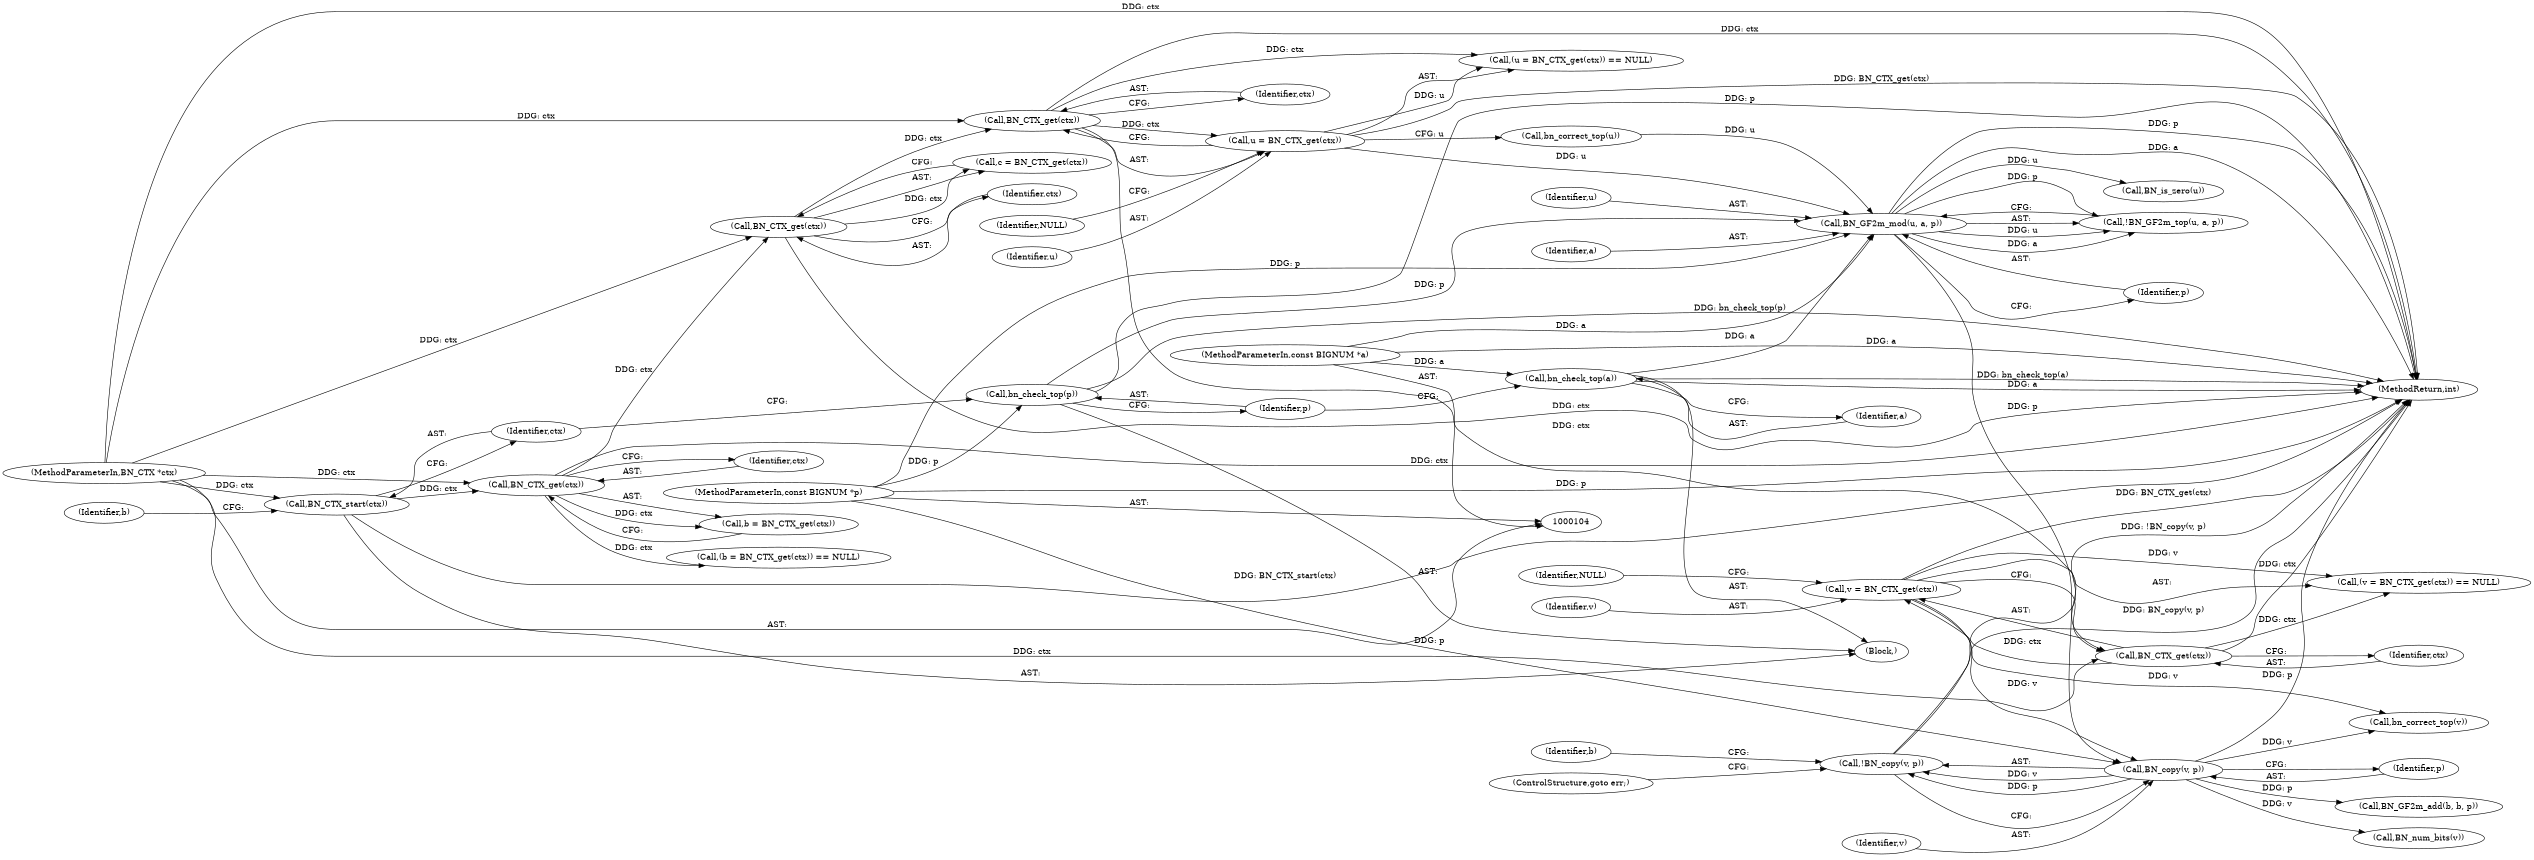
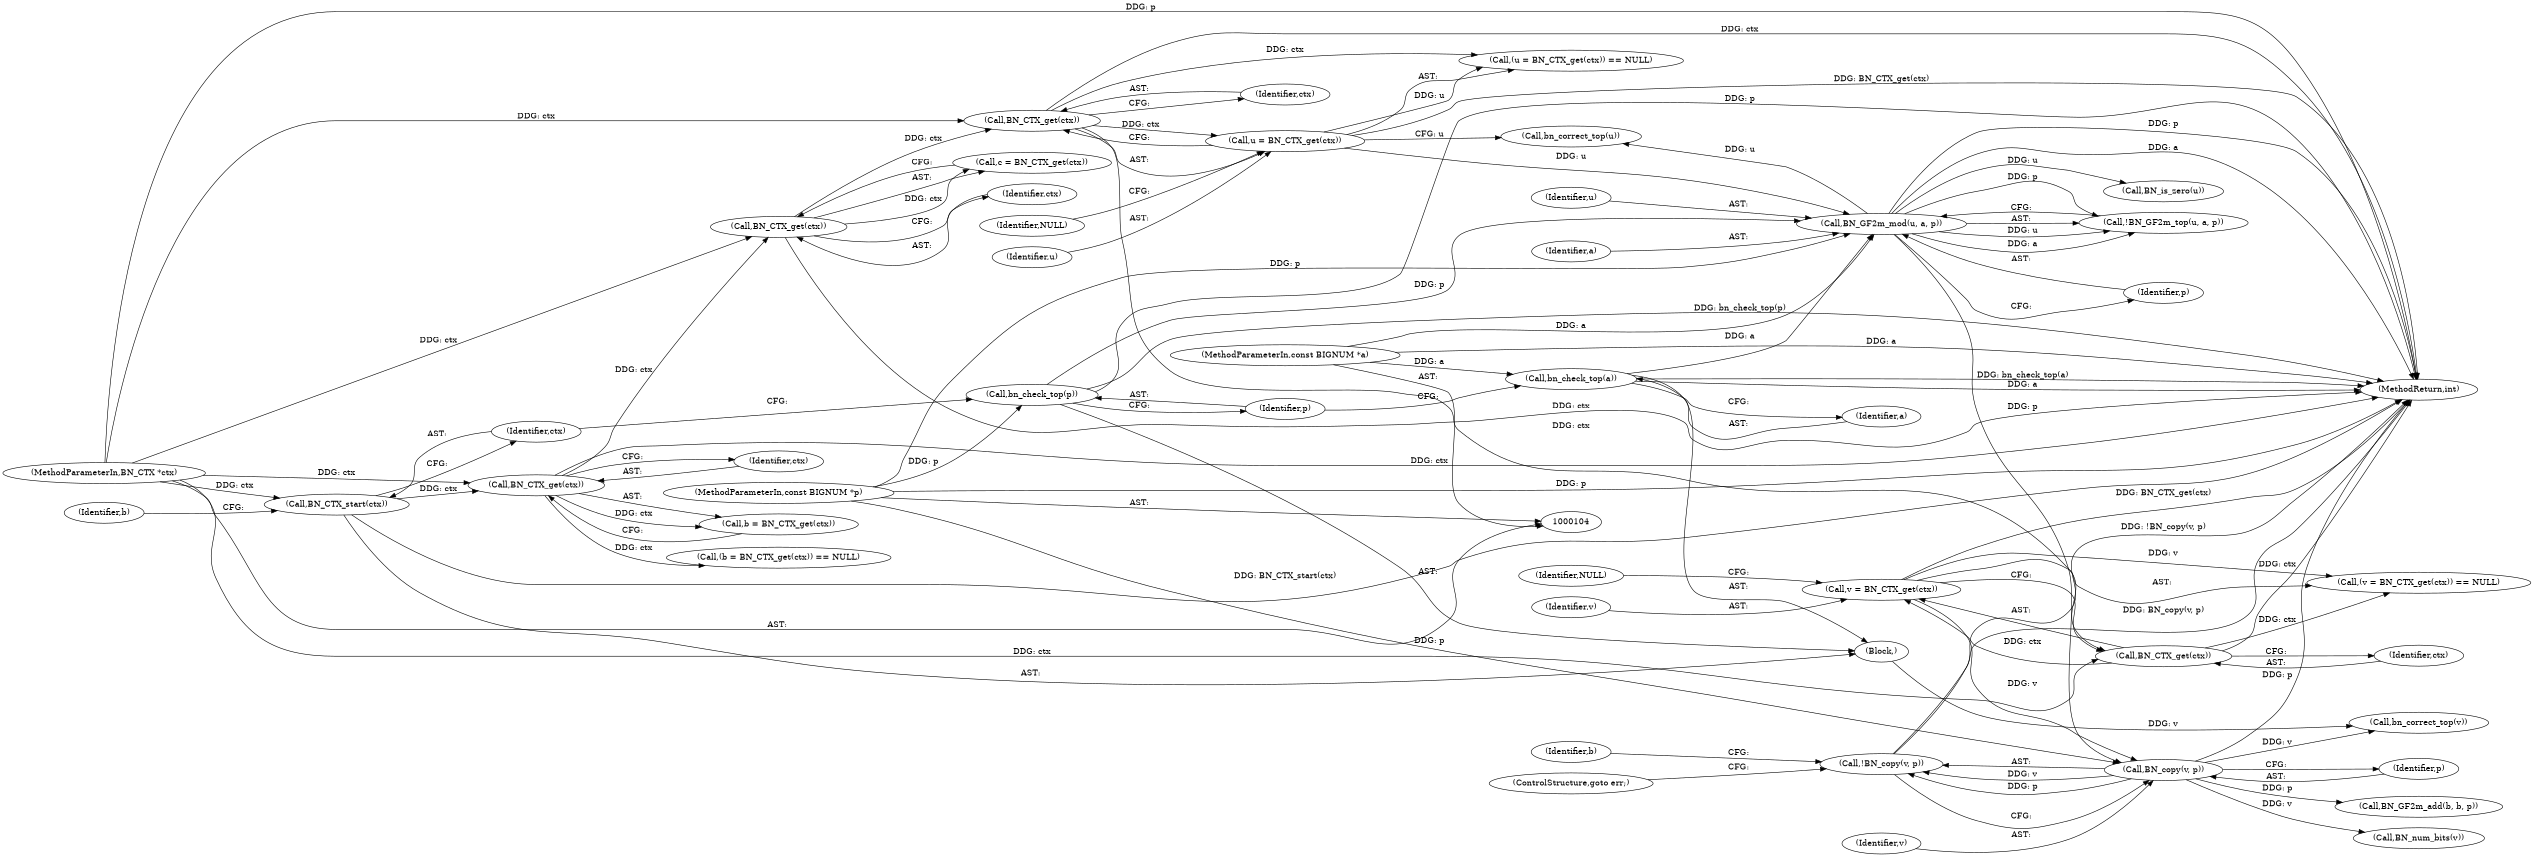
edge "(MethodParameterIn,BN_CTX *ctx)" -> "(MethodReturn,int)": label "DDG: ctx" -> "DDG: p"
edge "(Call,bn_correct_top(u))" -> "(Call,BN_GF2m_mod(u, a, p))": reversed
edge "(Call,v = BN_CTX_get(ctx))" -> "(Call,bn_correct_top(v))": now "(Block,)" -> "(Call,bn_correct_top(v))"
